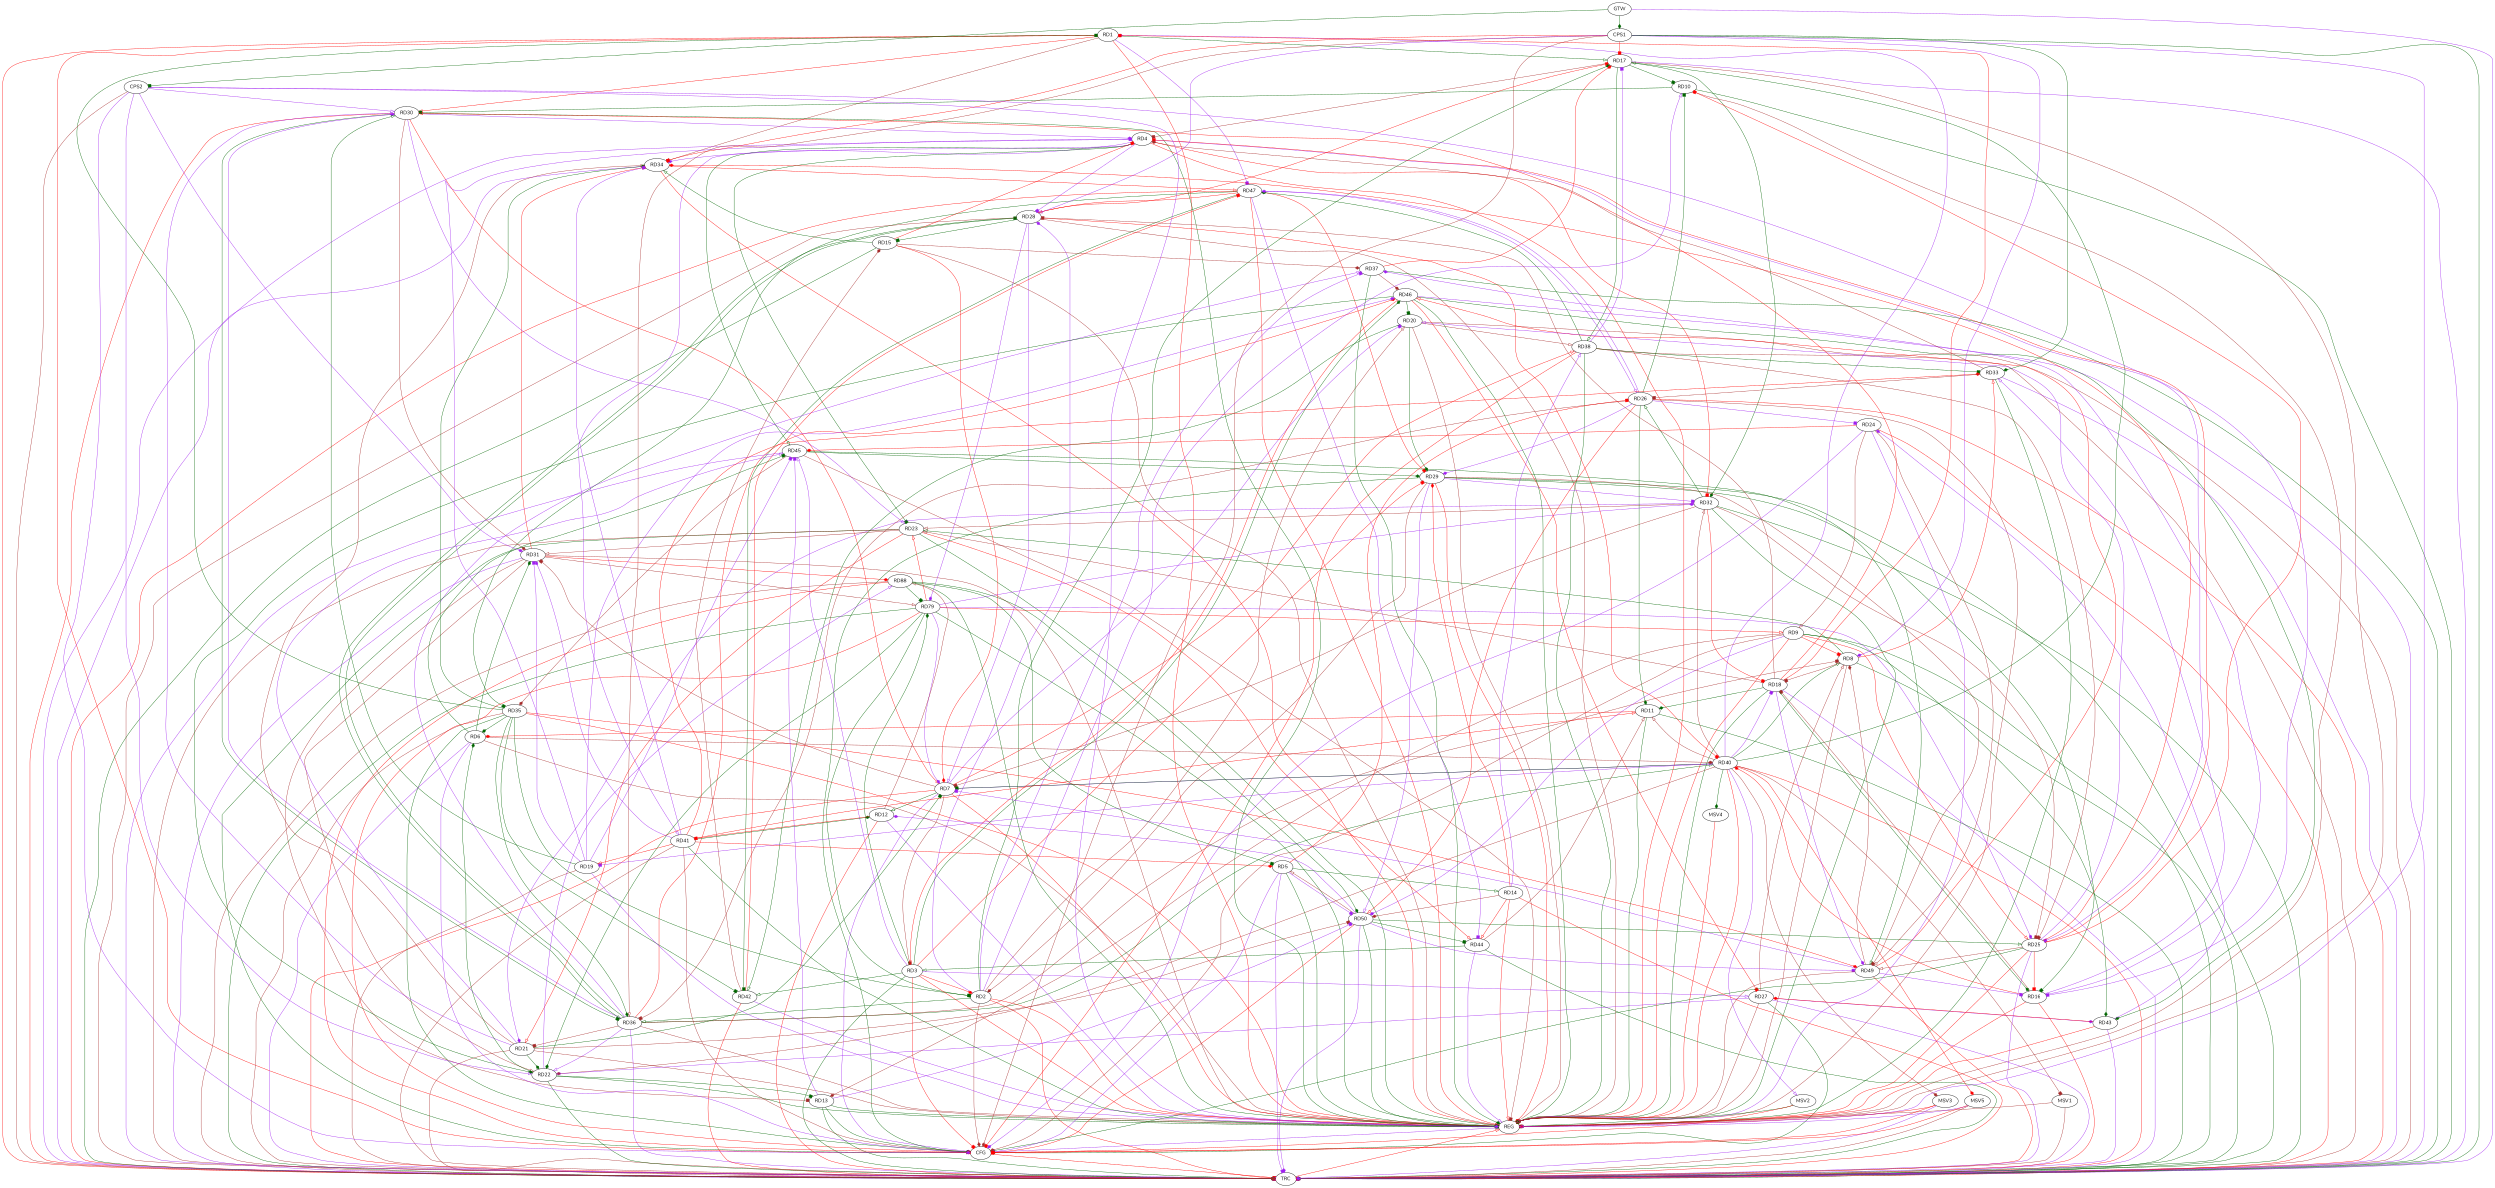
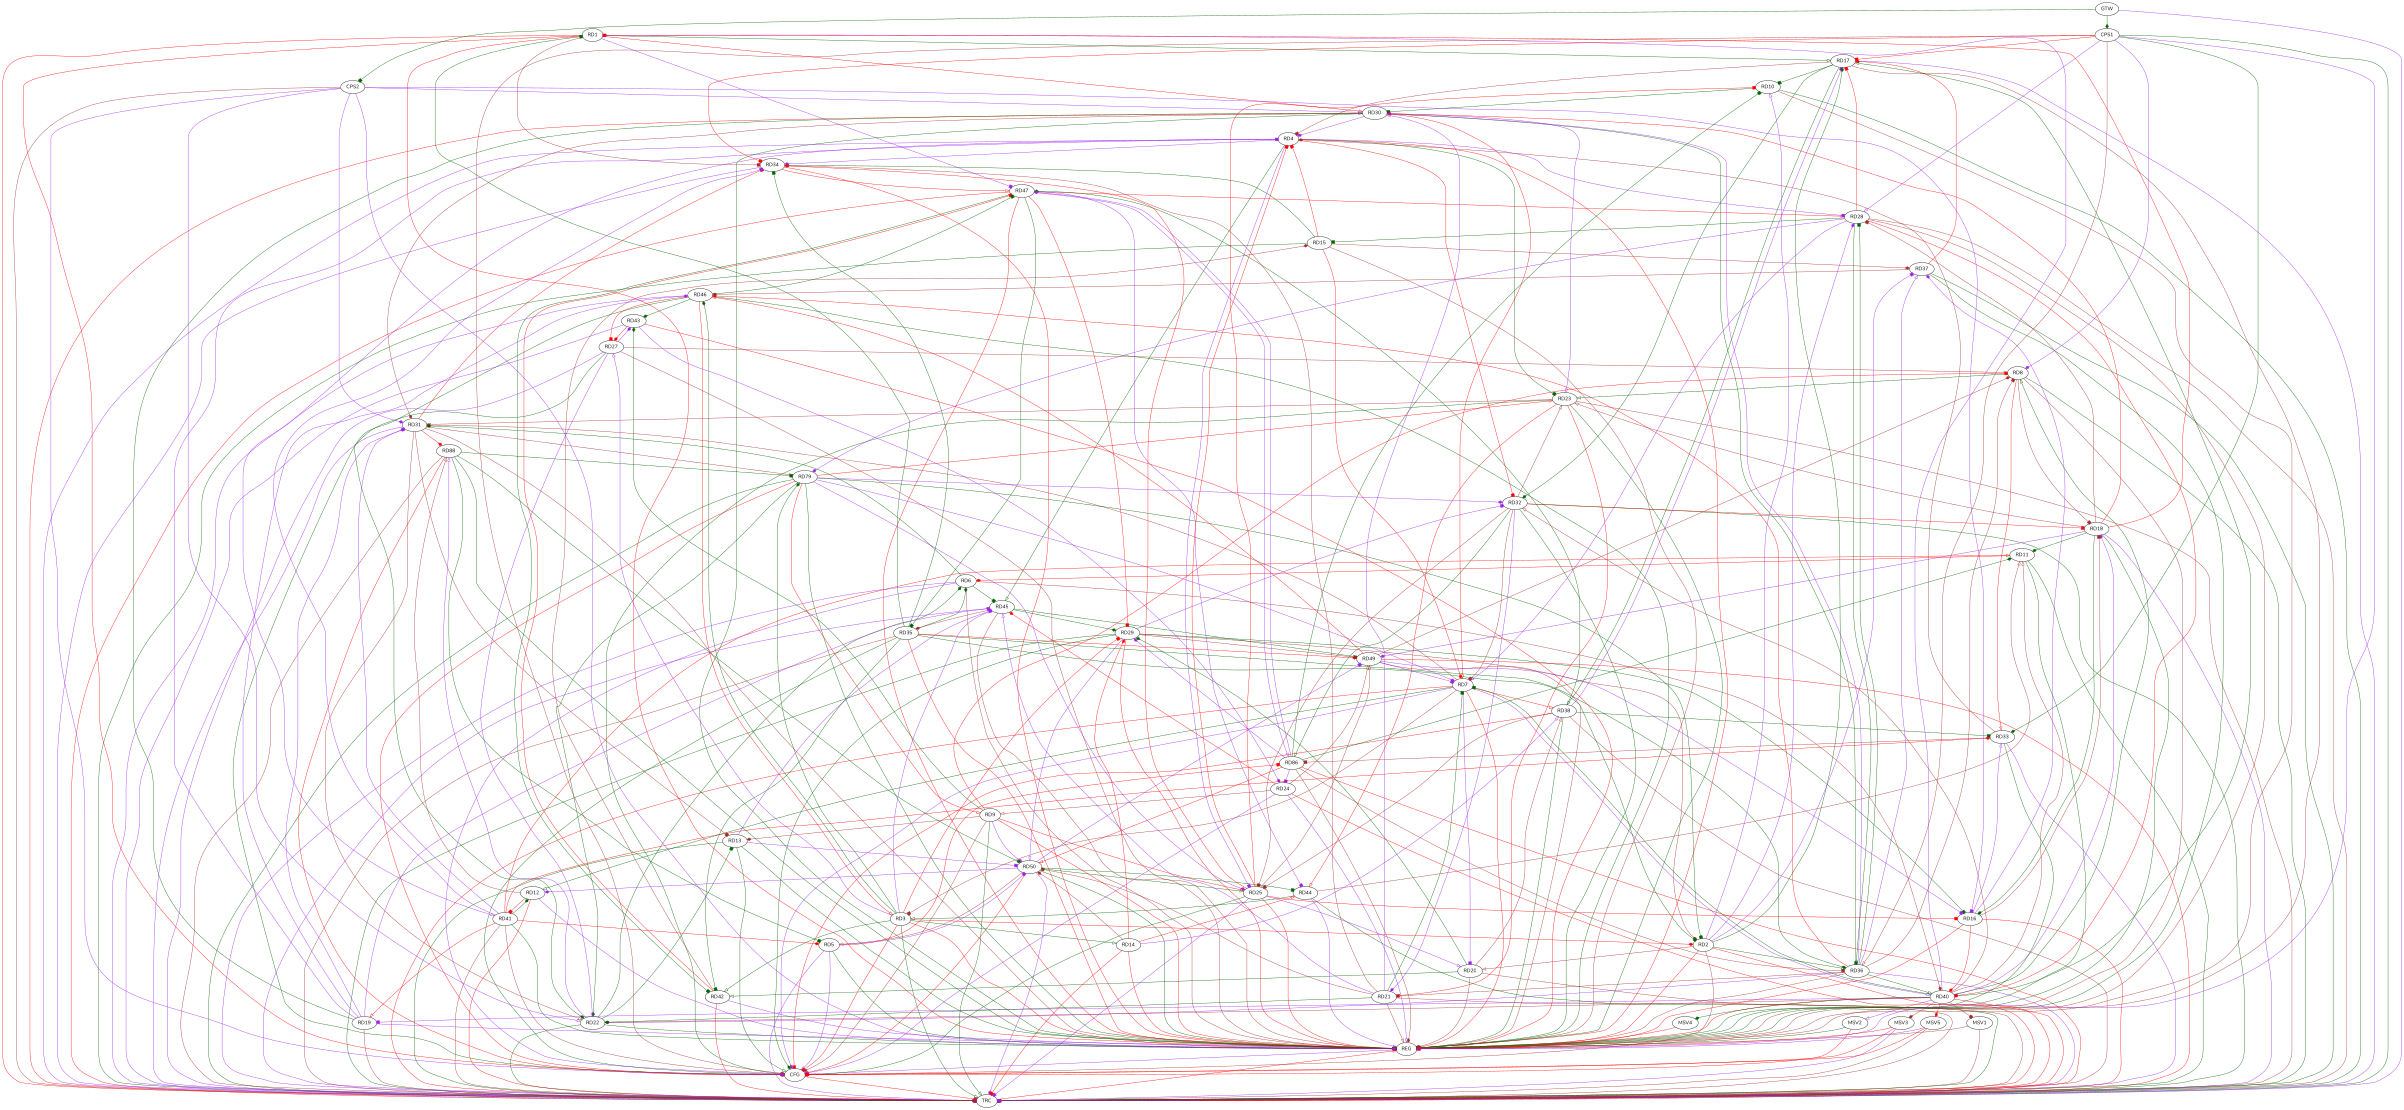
edge "RD46" -> "RD20": now "RD46" -> "RD47"
node "RD26": label "RD26" -> "RD86"
edge "RD5" -> "RD14": now "RD3" -> "RD14"
